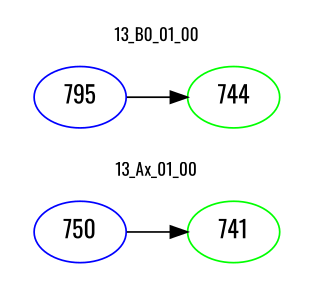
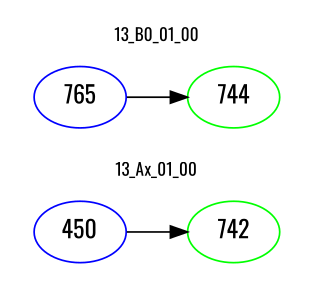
node "795": label "795" -> "765"
node "750": label "750" -> "450"
node "741": label "741" -> "742"
